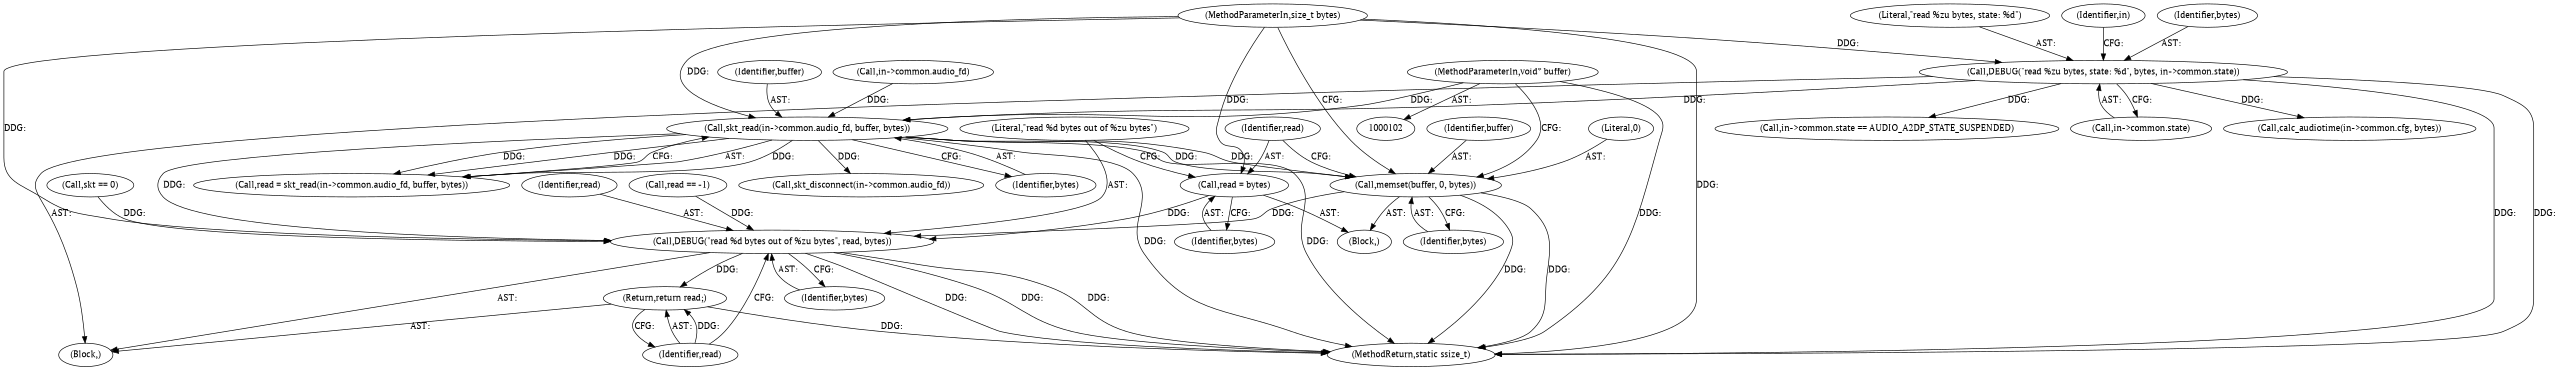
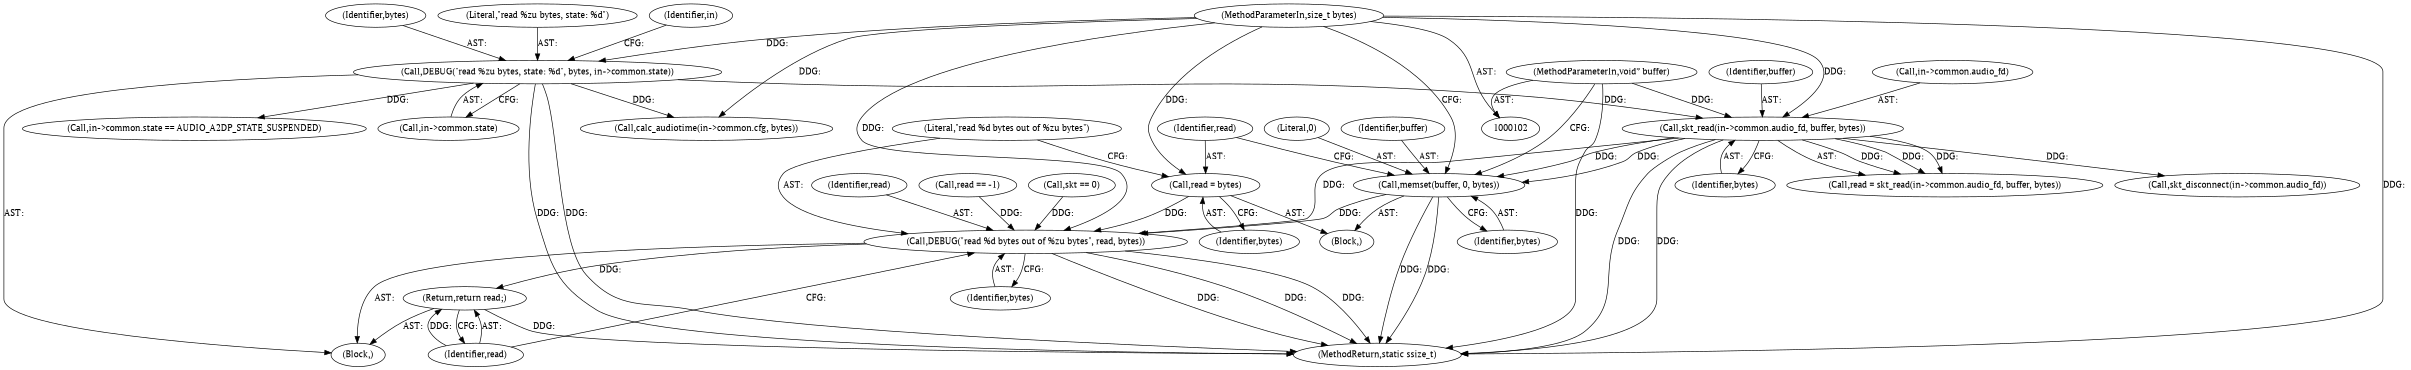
edge "(MethodParameterIn,size_t bytes)" -> "(Call,calc_audiotime(in->common.cfg, bytes))": added, label "DDG:"
edge "(MethodParameterIn,size_t bytes)" -> "1000102": added, label "AST:"
edge "(Call,in->common.audio_fd)" -> "(Call,skt_read(in->common.audio_fd, buffer, bytes))": label "DDG: " -> "AST: "
edge "(Call,read = skt_read(in->common.audio_fd, buffer, bytes))" -> "(Call,skt_read(in->common.audio_fd, buffer, bytes))": removed, label "CFG:"
